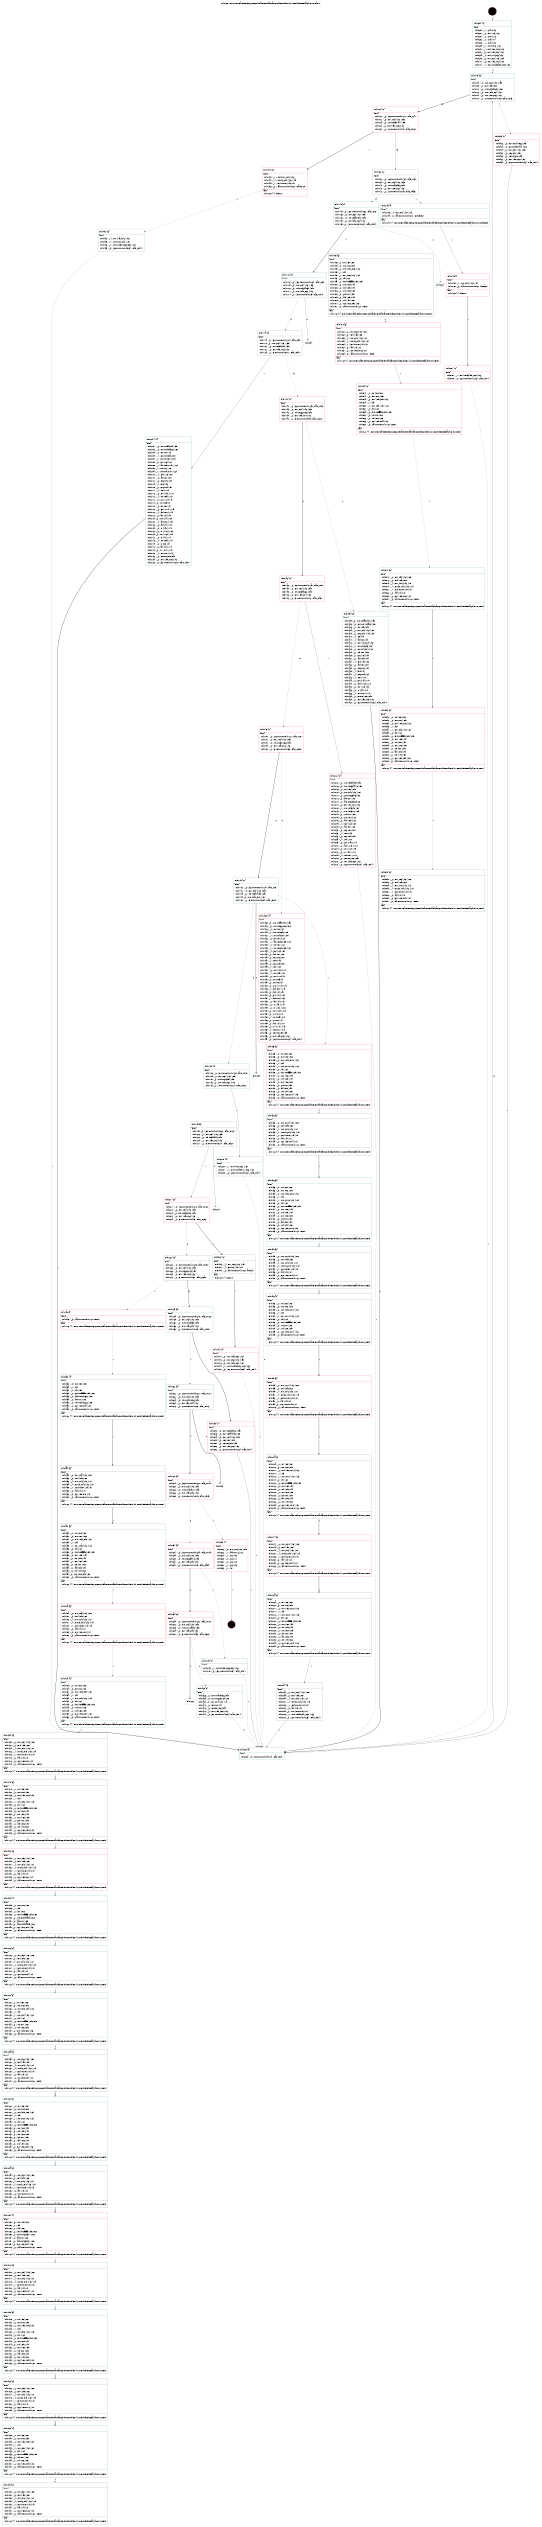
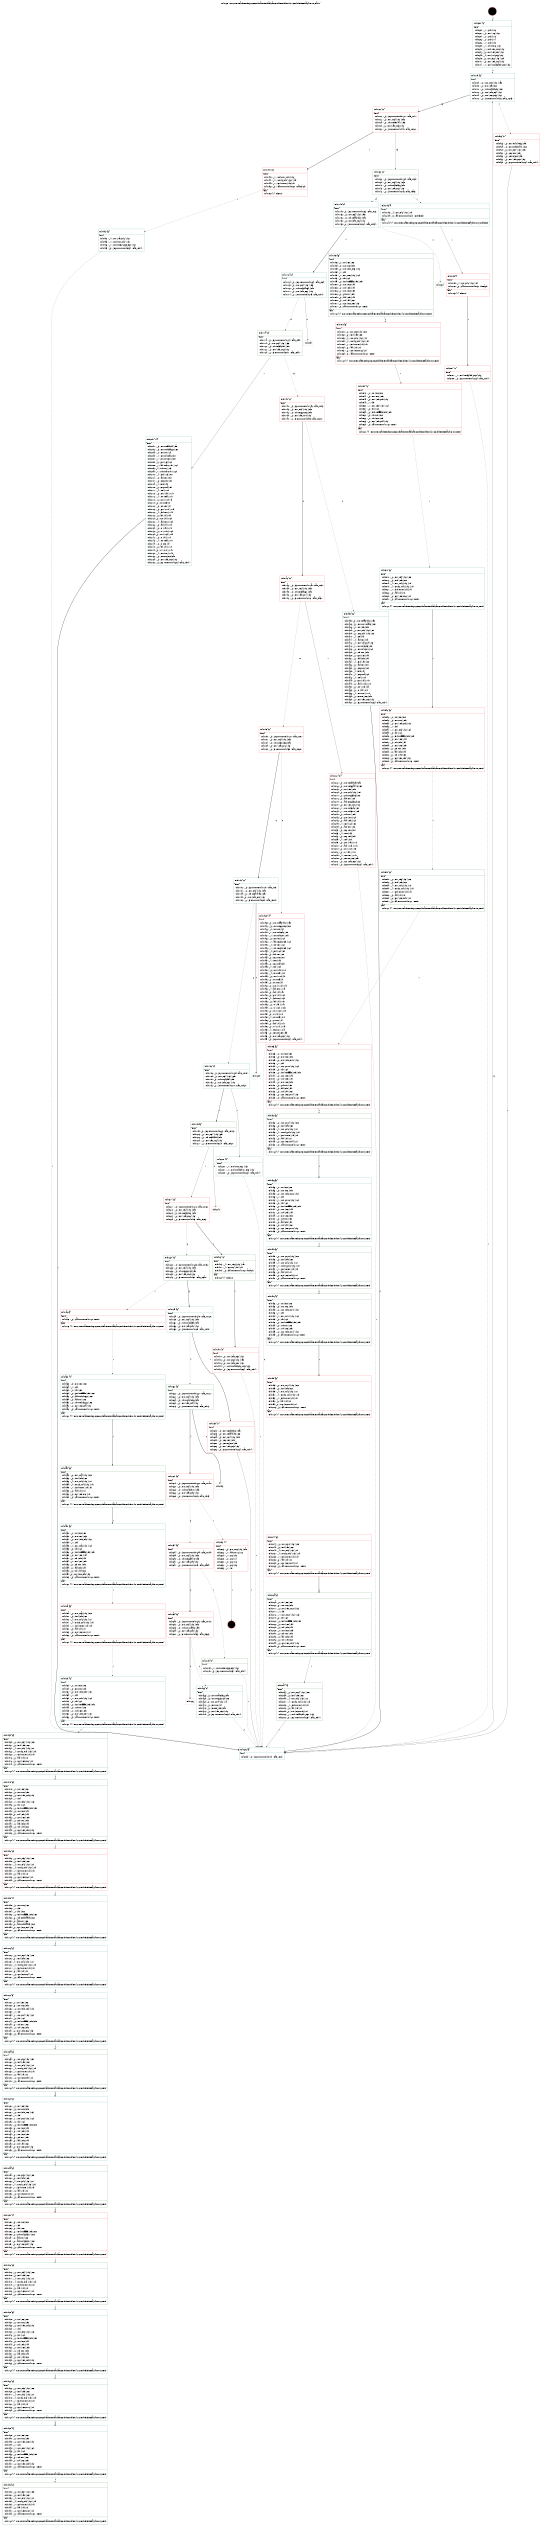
edge "0x4017d2 [22]" -> "0x401ef6 [58]": now "0x401ed0 [38]" -> "0x401ef6 [58]"
edge "0x4017e8 [22]" -> "0x4017fe [25]": added, label "7"
node "0x40200a [58]": removed
